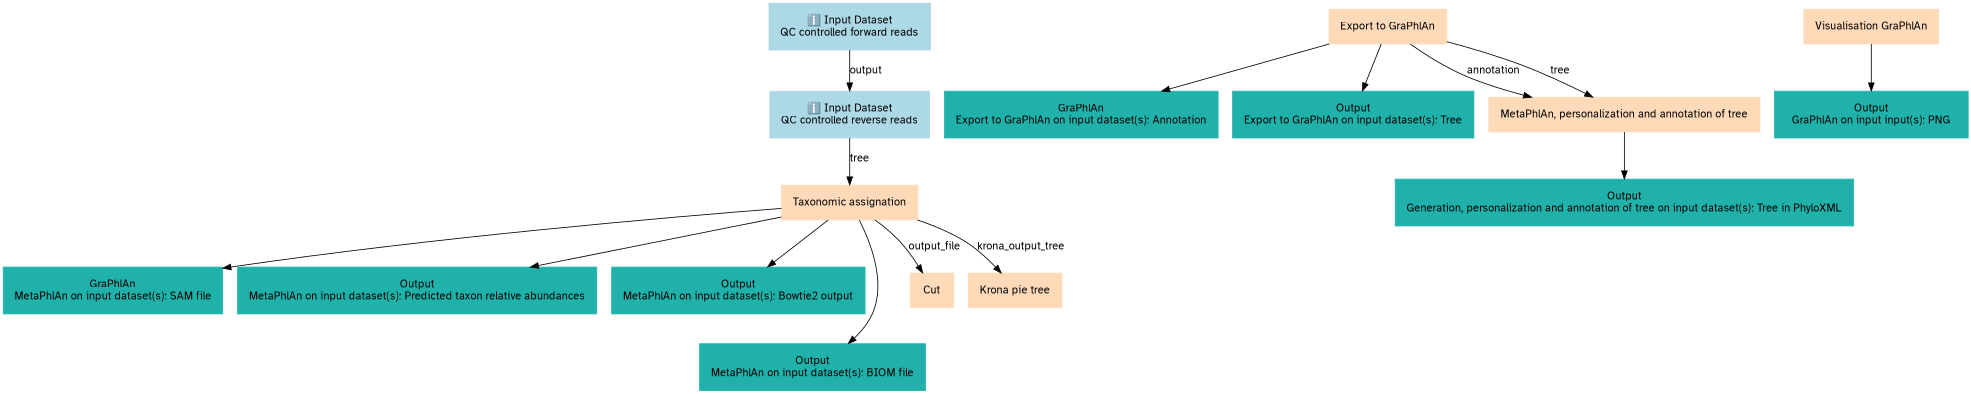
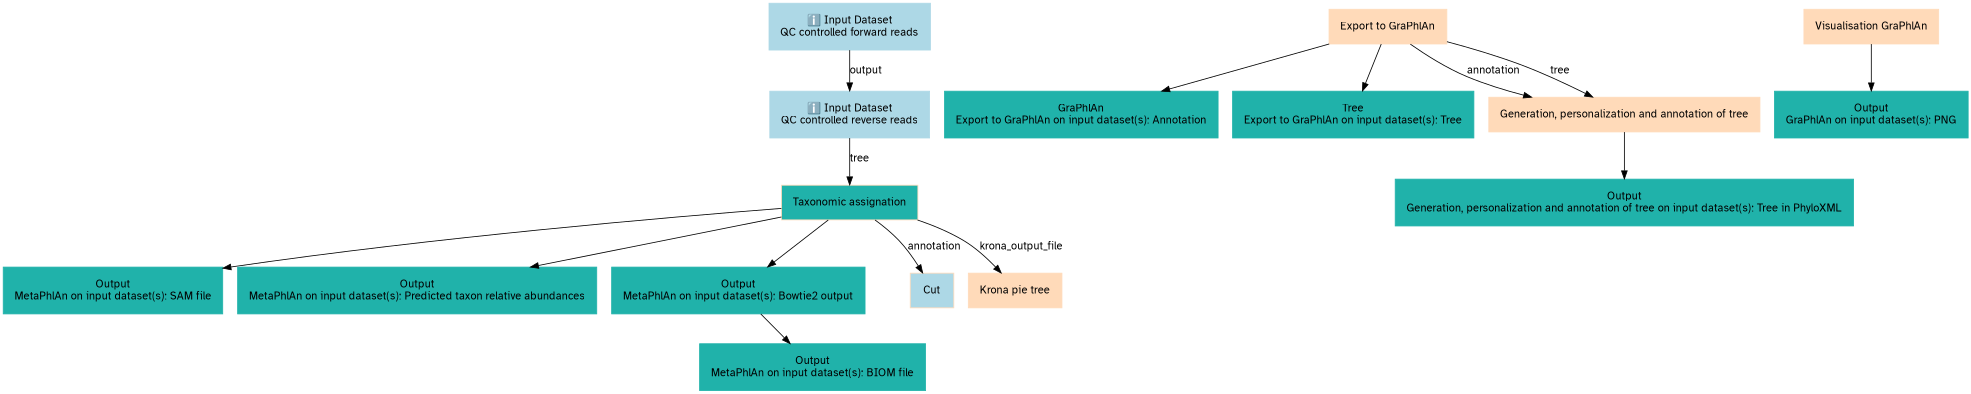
node "Output Export to GraPhlAn on input dataset(s): Tree": label "Output Export to GraPhlAn on input dataset(s): Tree" -> "Tree Export to GraPhlAn on input dataset(s): Tree"
node "MetaPhlAn, personalization and annotation of tree": label "MetaPhlAn, personalization and annotation of tree" -> "Generation, personalization and annotation of tree"
node "Output GraPhlAn on input input(s): PNG": label "Output GraPhlAn on input input(s): PNG" -> "Output GraPhlAn on input dataset(s): PNG"
node "Taxonomic assignation": fillcolor peachpuff -> lightseagreen
edge "Taxonomic assignation" -> "Cut": label "output_file" -> "annotation"
edge "Taxonomic assignation" -> "Krona pie tree": label "krona_output_tree" -> "krona_output_file"
edge "Taxonomic assignation" -> "Output MetaPhlAn on input dataset(s): BIOM file": now "Output MetaPhlAn on input dataset(s): Bowtie2 output" -> "Output MetaPhlAn on input dataset(s): BIOM file"
node "GraPhlAn MetaPhlAn on input dataset(s): SAM file": label "GraPhlAn MetaPhlAn on input dataset(s): SAM file" -> "Output MetaPhlAn on input dataset(s): SAM file"
node "Cut": fillcolor peachpuff -> lightblue
